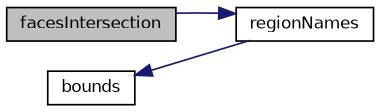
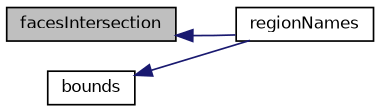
edge "facesIntersection" -> "regionNames": reversed
